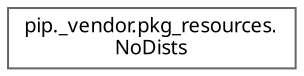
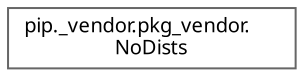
node "pip._vendor.pkg_resources. NoDists": label "pip._vendor.pkg_resources. NoDists" -> "pip._vendor.pkg_vendor. NoDists"
